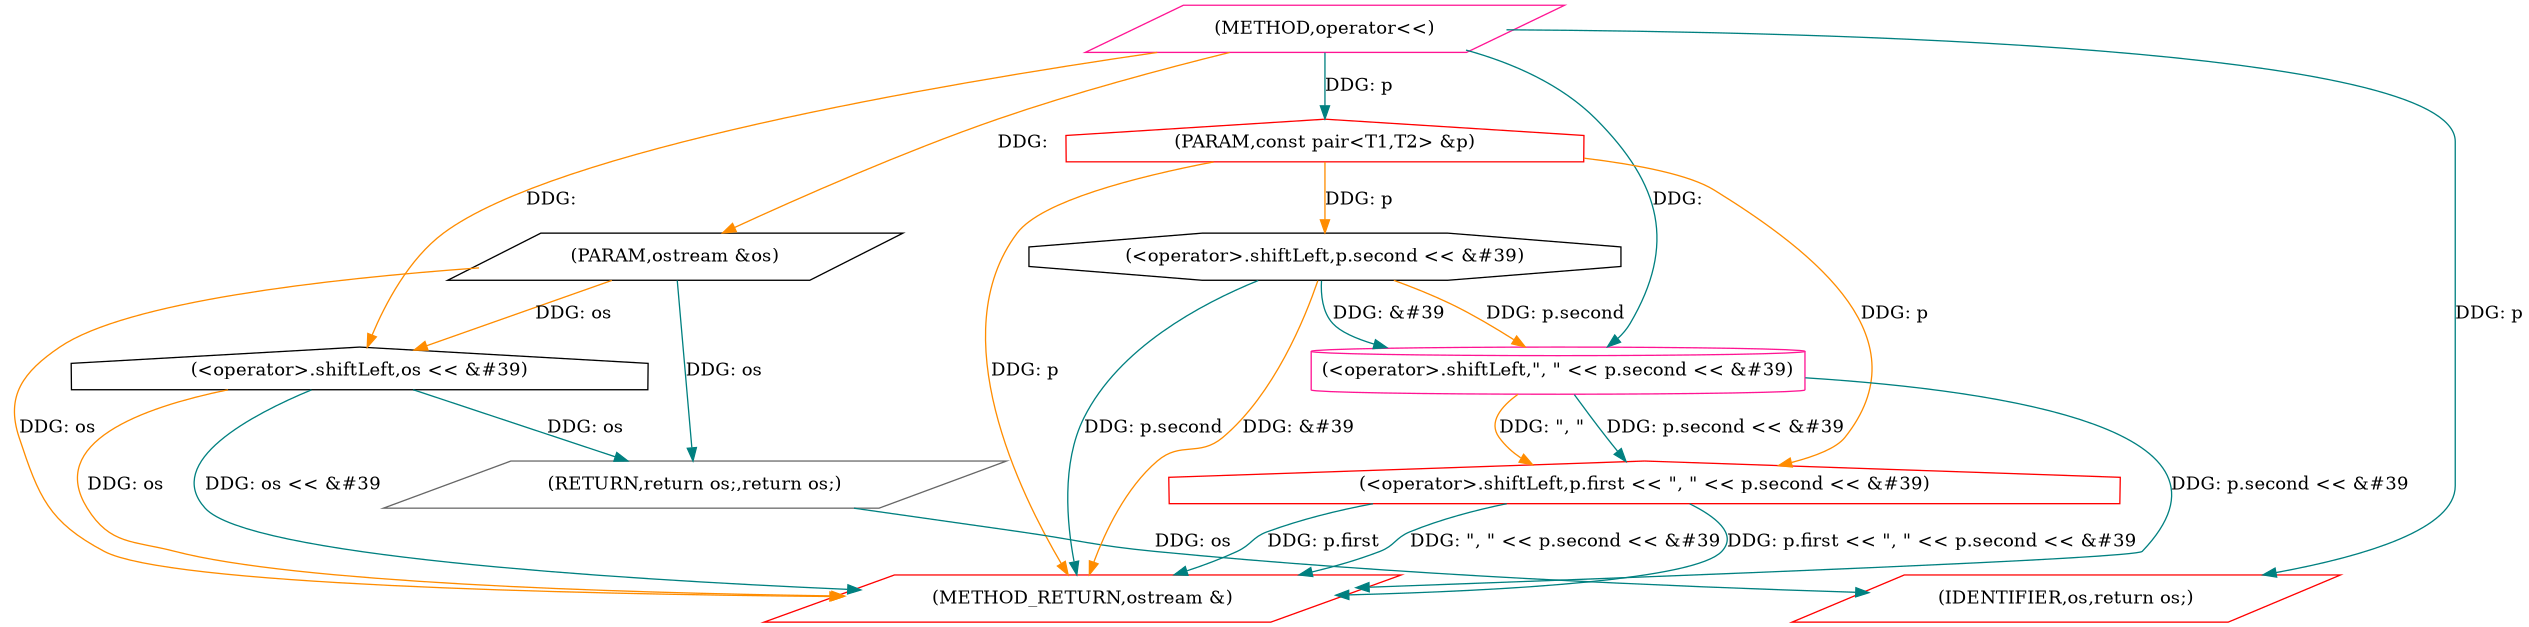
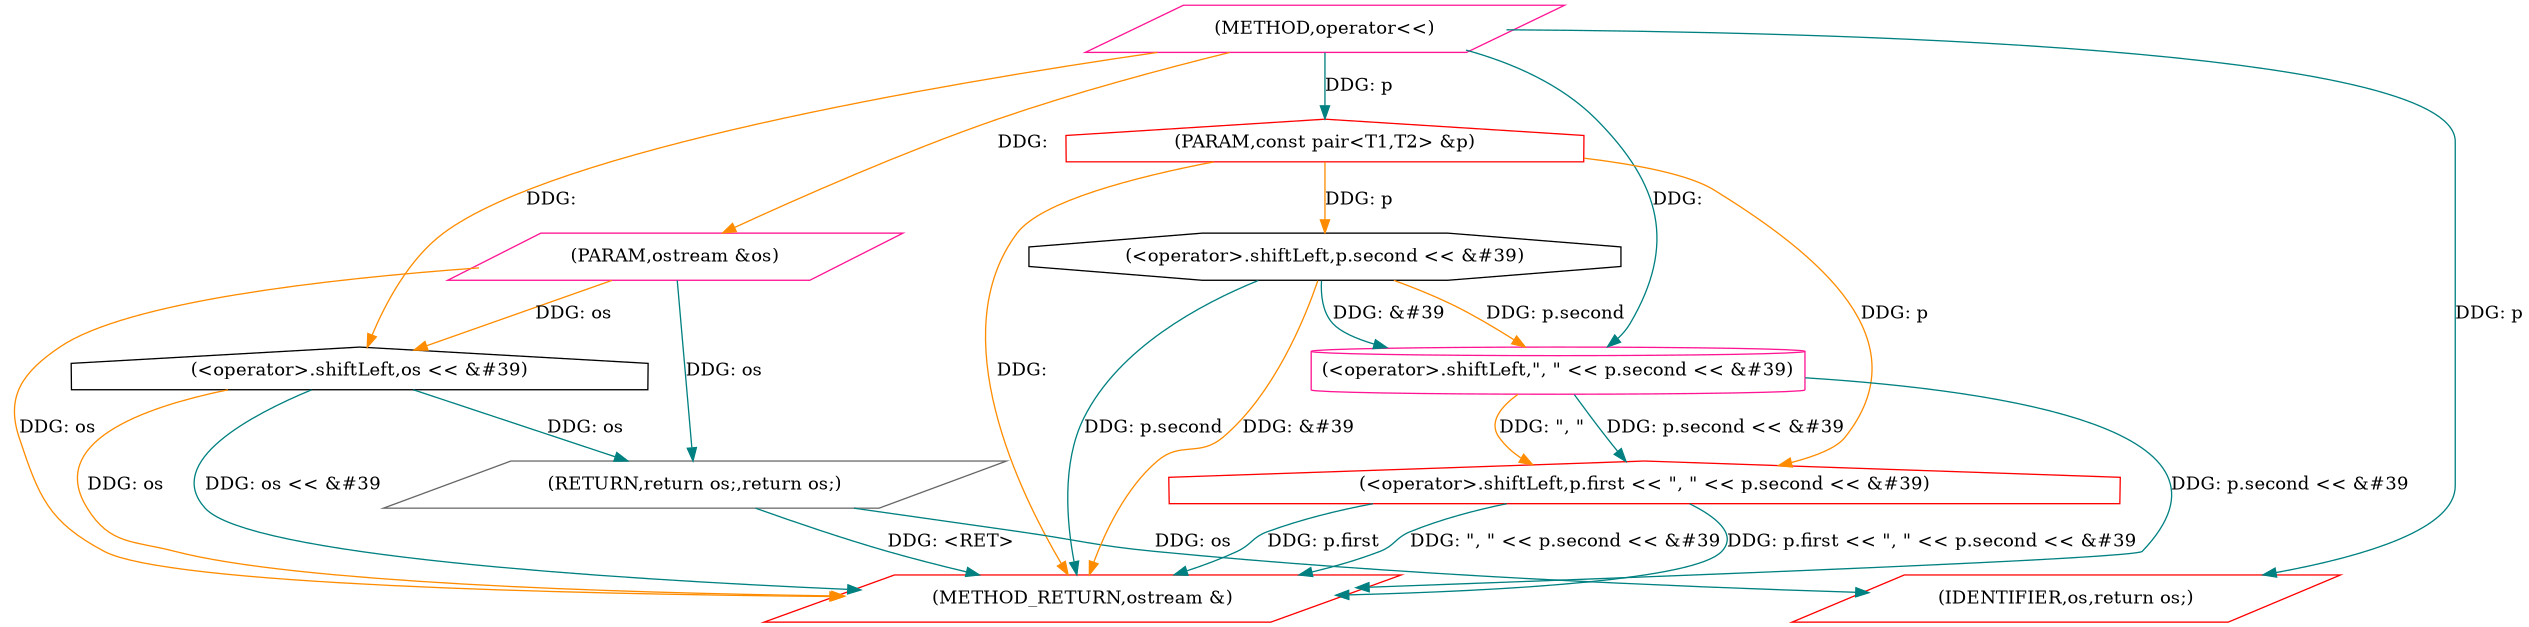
node "(PARAM,ostream &os)": color black -> deeppink
edge "(PARAM,const pair<T1,T2> &p)" -> "(METHOD_RETURN,ostream &)": label "DDG: p" -> "DDG: "
edge "(RETURN,return os;,return os;)" -> "(METHOD_RETURN,ostream &)": added, label "DDG: <RET>"
